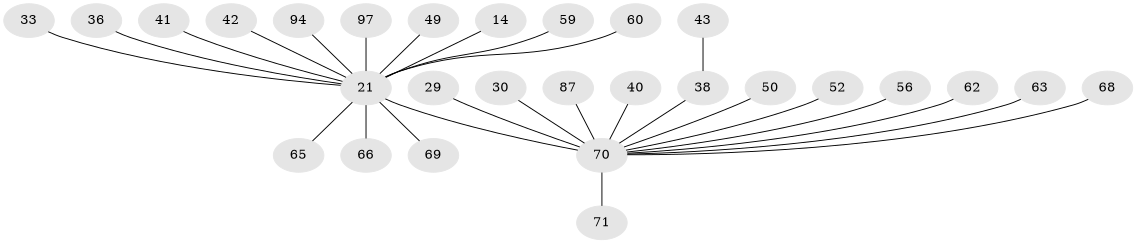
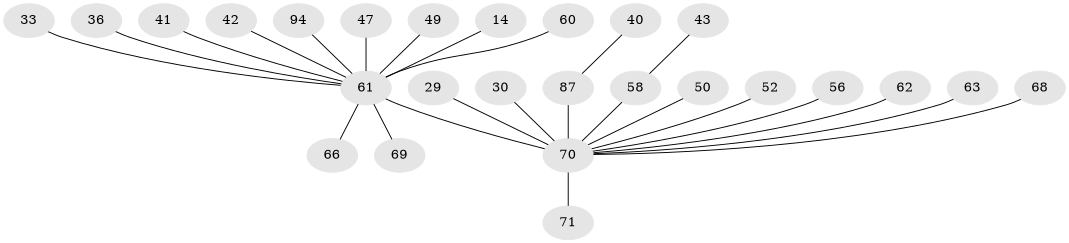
node "97": label "97" -> "47"
node "59": removed
node "21": label "21" -> "61"
node "38": label "38" -> "58"
edge "40" -- "70": now "40" -- "87"
node "65": removed
